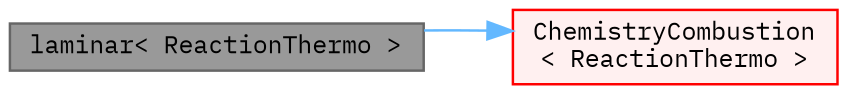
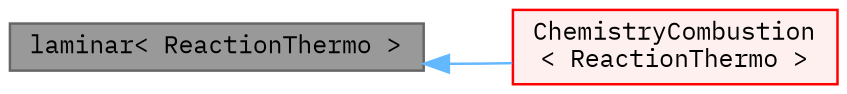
edge "laminar< ReactionThermo >" -> "ChemistryCombustion < ReactionThermo >": reversed
